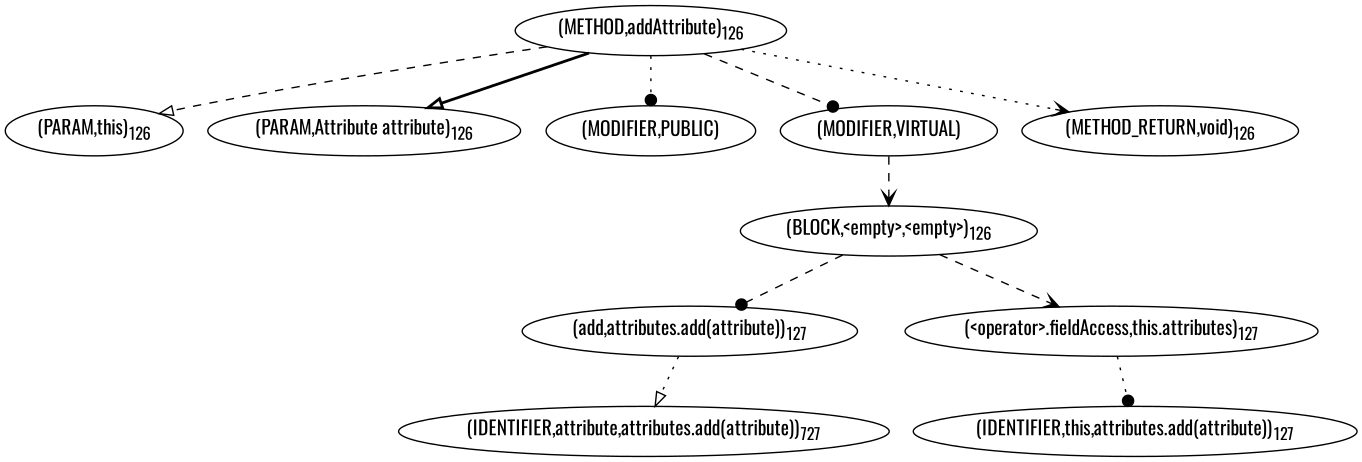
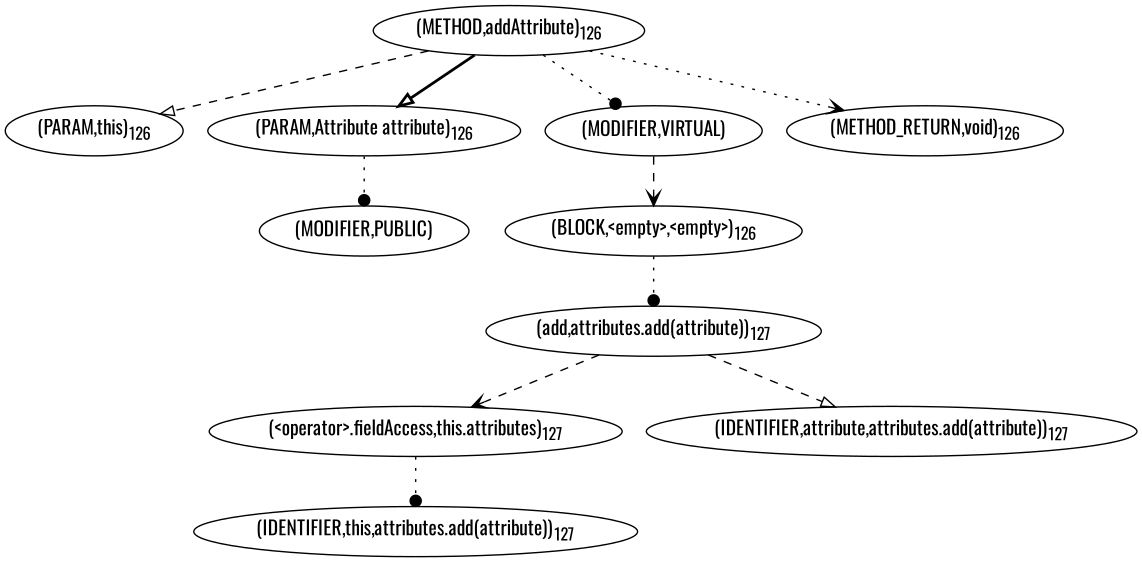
edge "(METHOD,addAttribute)" -> "(MODIFIER,PUBLIC)": now "(PARAM,Attribute attribute)" -> "(MODIFIER,PUBLIC)"
edge "(METHOD,addAttribute)" -> "(MODIFIER,VIRTUAL)": style dashed -> dotted
edge "(BLOCK,<empty>,<empty>)" -> "(<operator>.fieldAccess,this.attributes)": now "(add,attributes.add(attribute))" -> "(<operator>.fieldAccess,this.attributes)"
edge "(BLOCK,<empty>,<empty>)" -> "(add,attributes.add(attribute))": style dashed -> dotted
edge "(add,attributes.add(attribute))" -> "(IDENTIFIER,attribute,attributes.add(attribute))": style dotted -> dashed
node "(IDENTIFIER,attribute,attributes.add(attribute))": text "727" -> "127"
